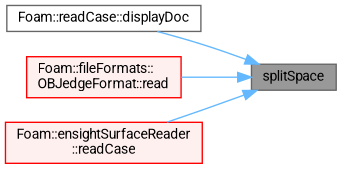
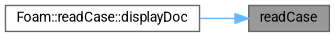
node "Foam::fileFormats:: OBJedgeFormat::read": removed
node "splitSpace": label "splitSpace" -> "readCase"
node "Foam::ensightSurfaceReader ::readCase": removed
